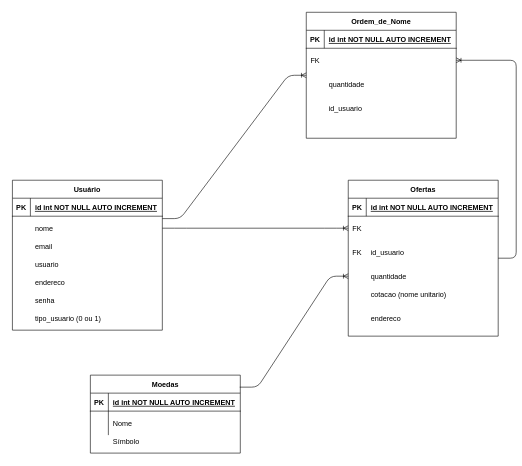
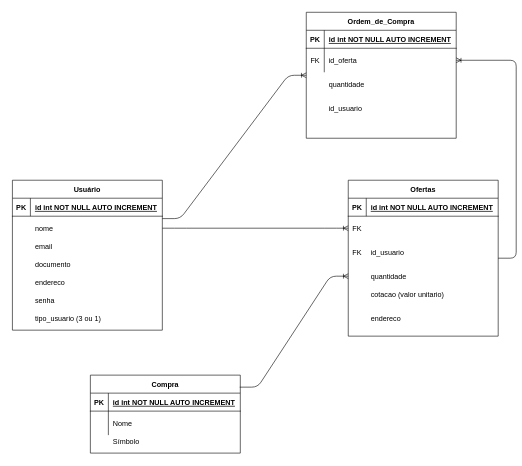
node "Ordem_de_Nome": label "Ordem_de_Nome" -> "Ordem_de_Compra"
node "id_oferta": added
node "usuario": label "usuario" -> "documento"
node "cotacao (nome unitario)": label "cotacao (nome unitario)" -> "cotacao (valor unitario)"
node "tipo_usuario (0 ou 1)": label "tipo_usuario (0 ou 1)" -> "tipo_usuario (3 ou 1)"
node "Moedas": label "Moedas" -> "Compra"
